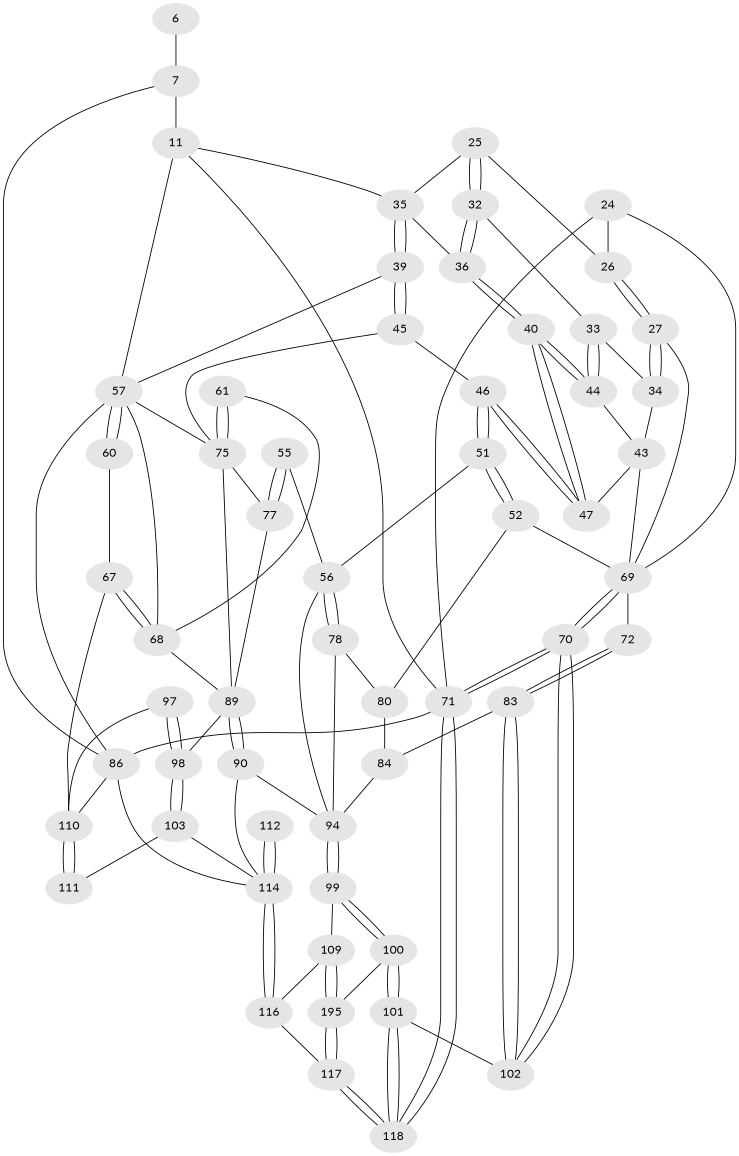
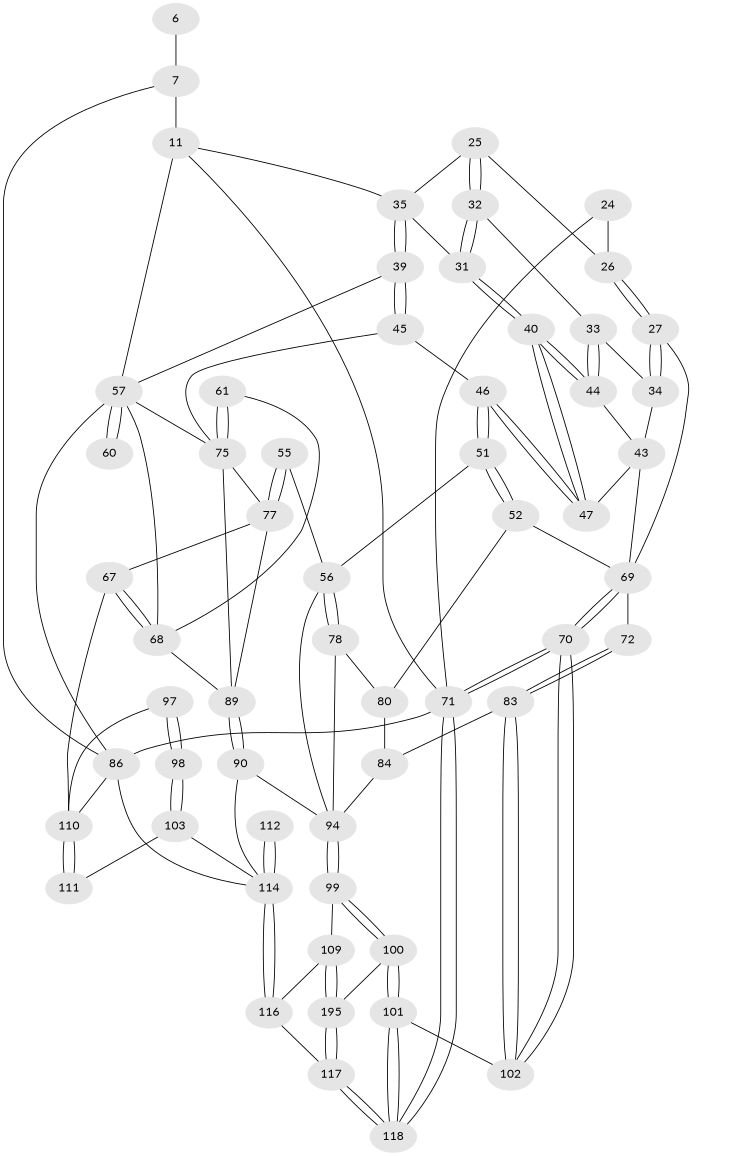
node "36": label "36" -> "31"
edge "24" -- "69": removed
edge "60" -- "67": now "77" -- "67"
edge "89" -- "98": removed
